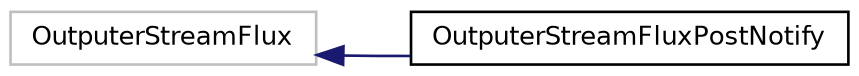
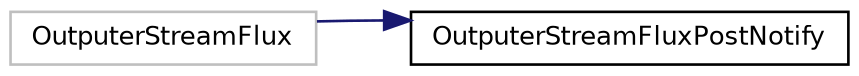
edge "OutputerStreamFluxPostNotify" -> "OutputerStreamFlux": reversed
